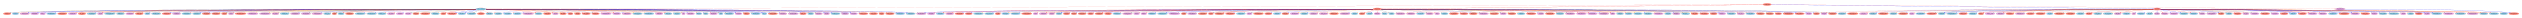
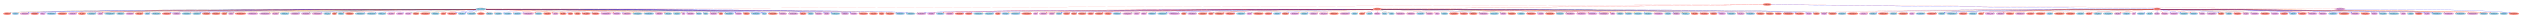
node "OldManMilly": fillcolor plum -> salmon
node "RiCHi": fillcolor skyblue -> salmon
node "Katie77725992": fillcolor salmon -> skyblue
